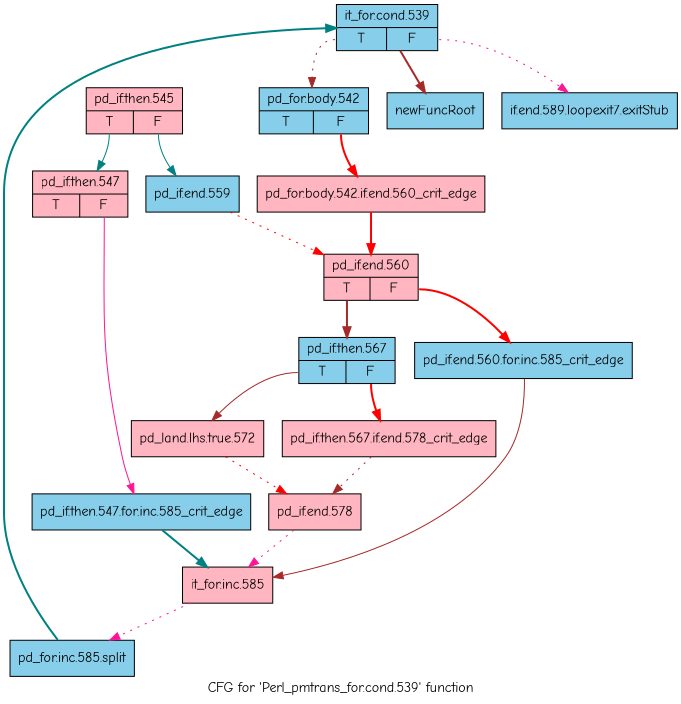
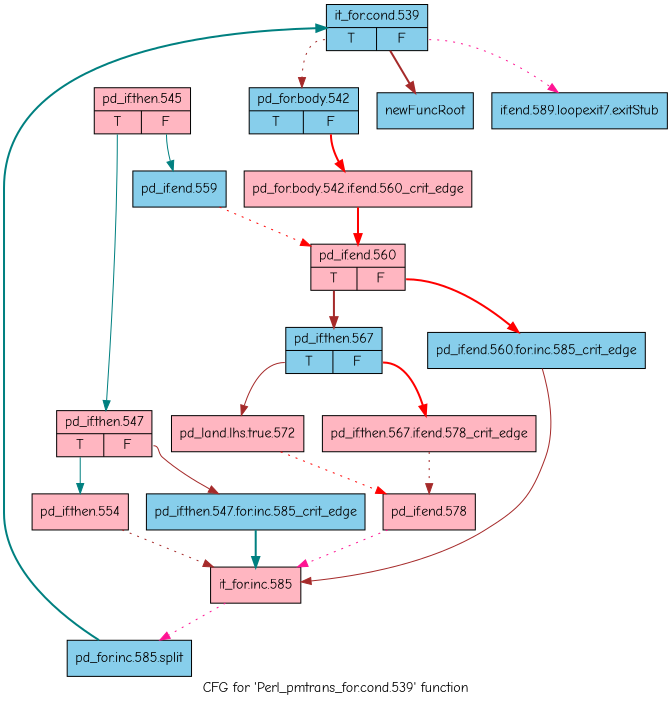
edge "pd_if.then.547" -> "pd_if.then.547.for.inc.585_crit_edge": color deeppink -> brown
node "pd_if.then.554": added
